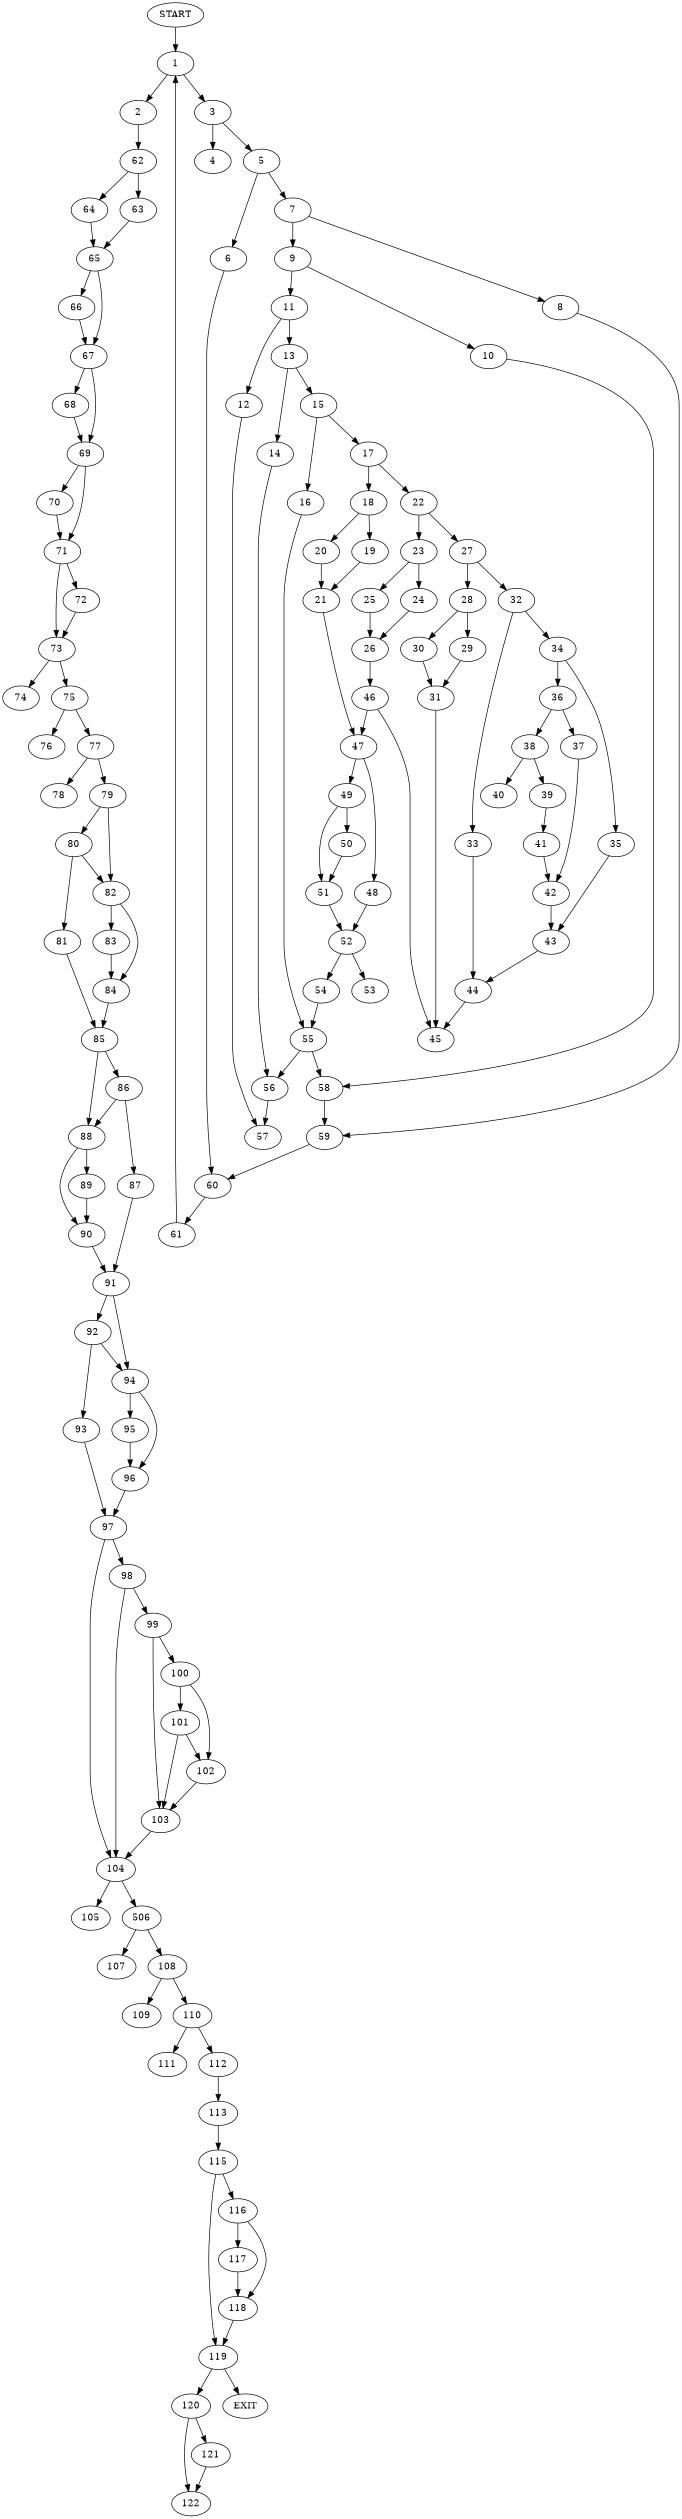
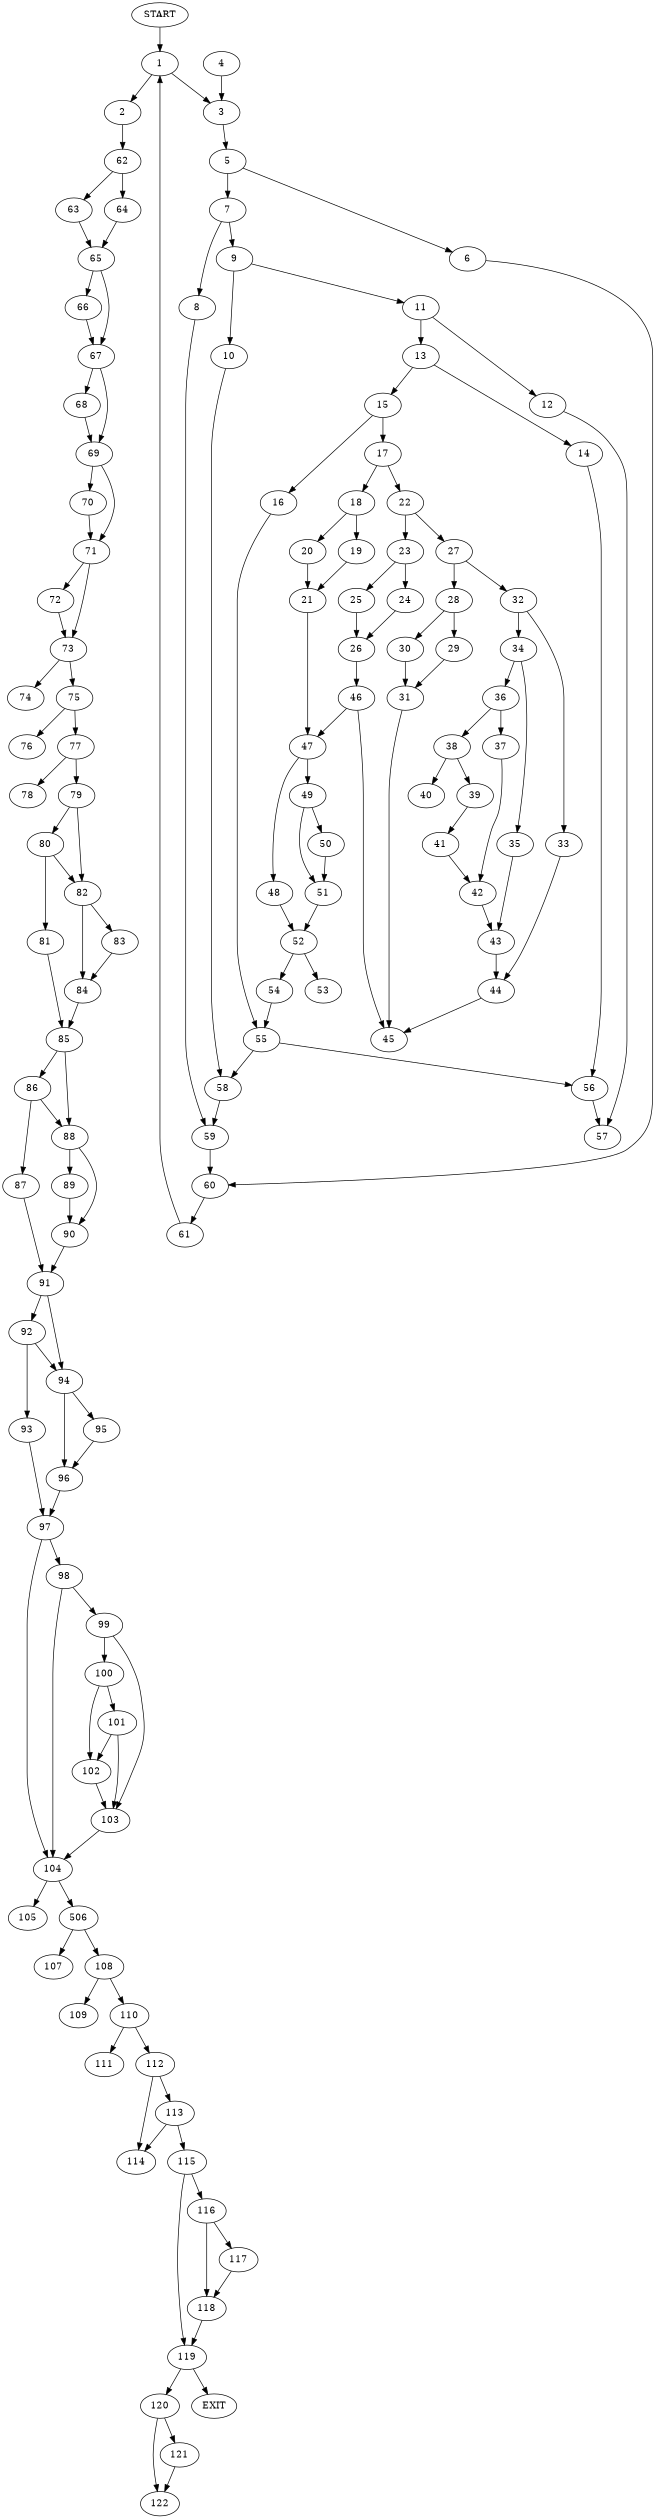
edge "3" -> "4": reversed
node "114": added
